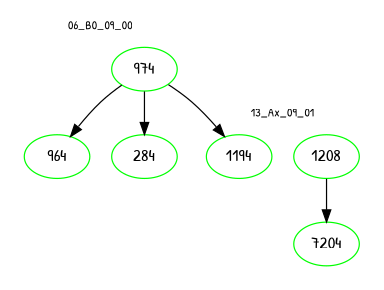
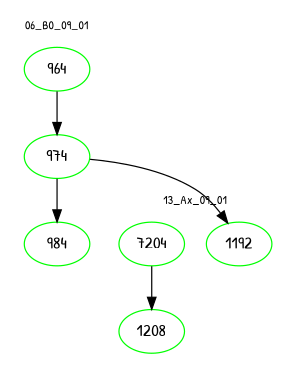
cluster "06_B0_09_00": label "06_B0_09_00" -> "06_B0_09_01"
edge "974" -> "964": reversed
node "284": label "284" -> "984"
node "1194": label "1194" -> "1192"
edge "1208" -> "7204": reversed
